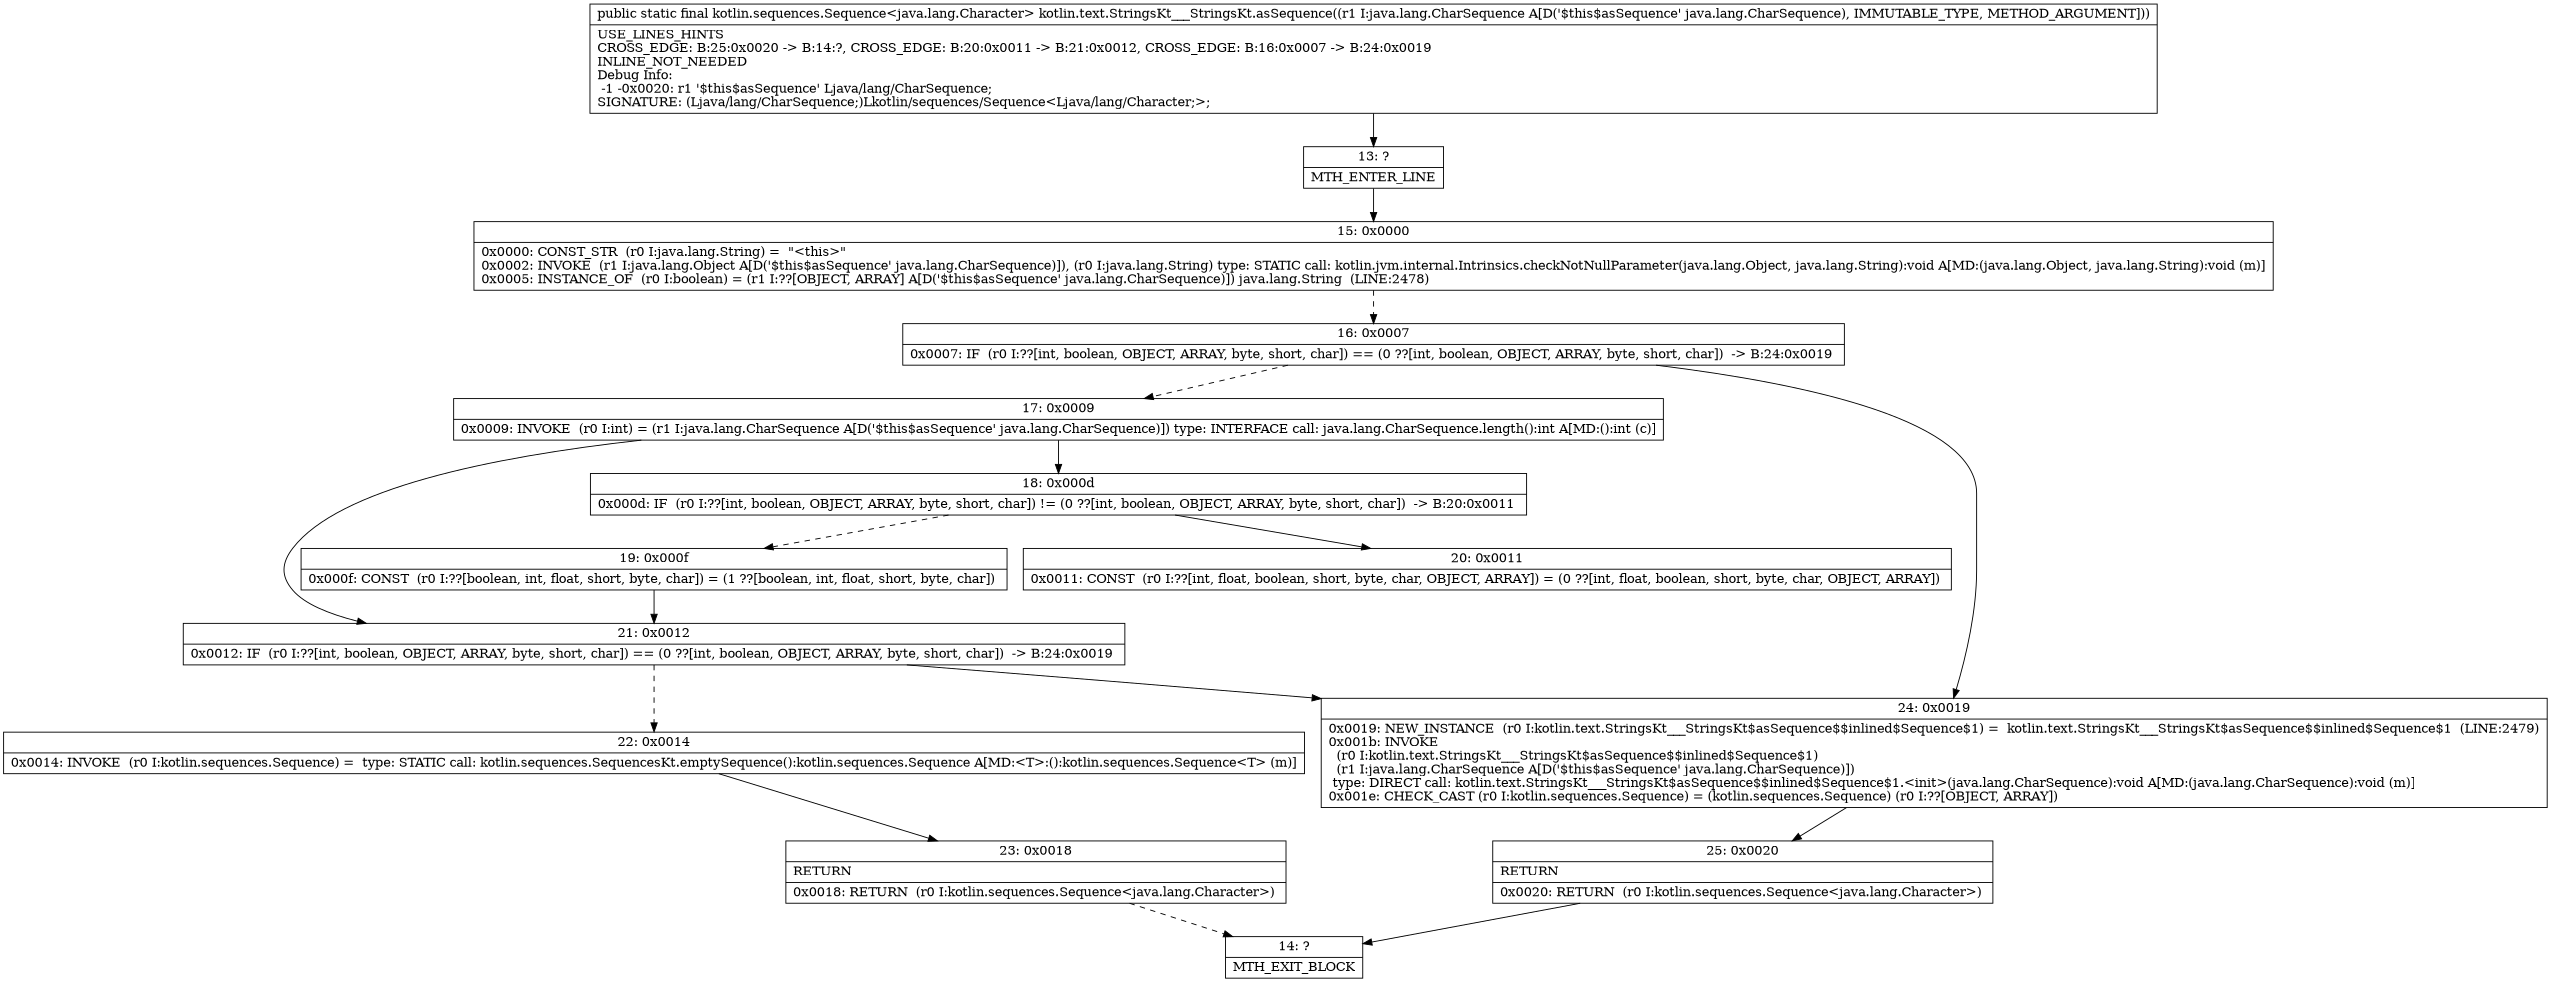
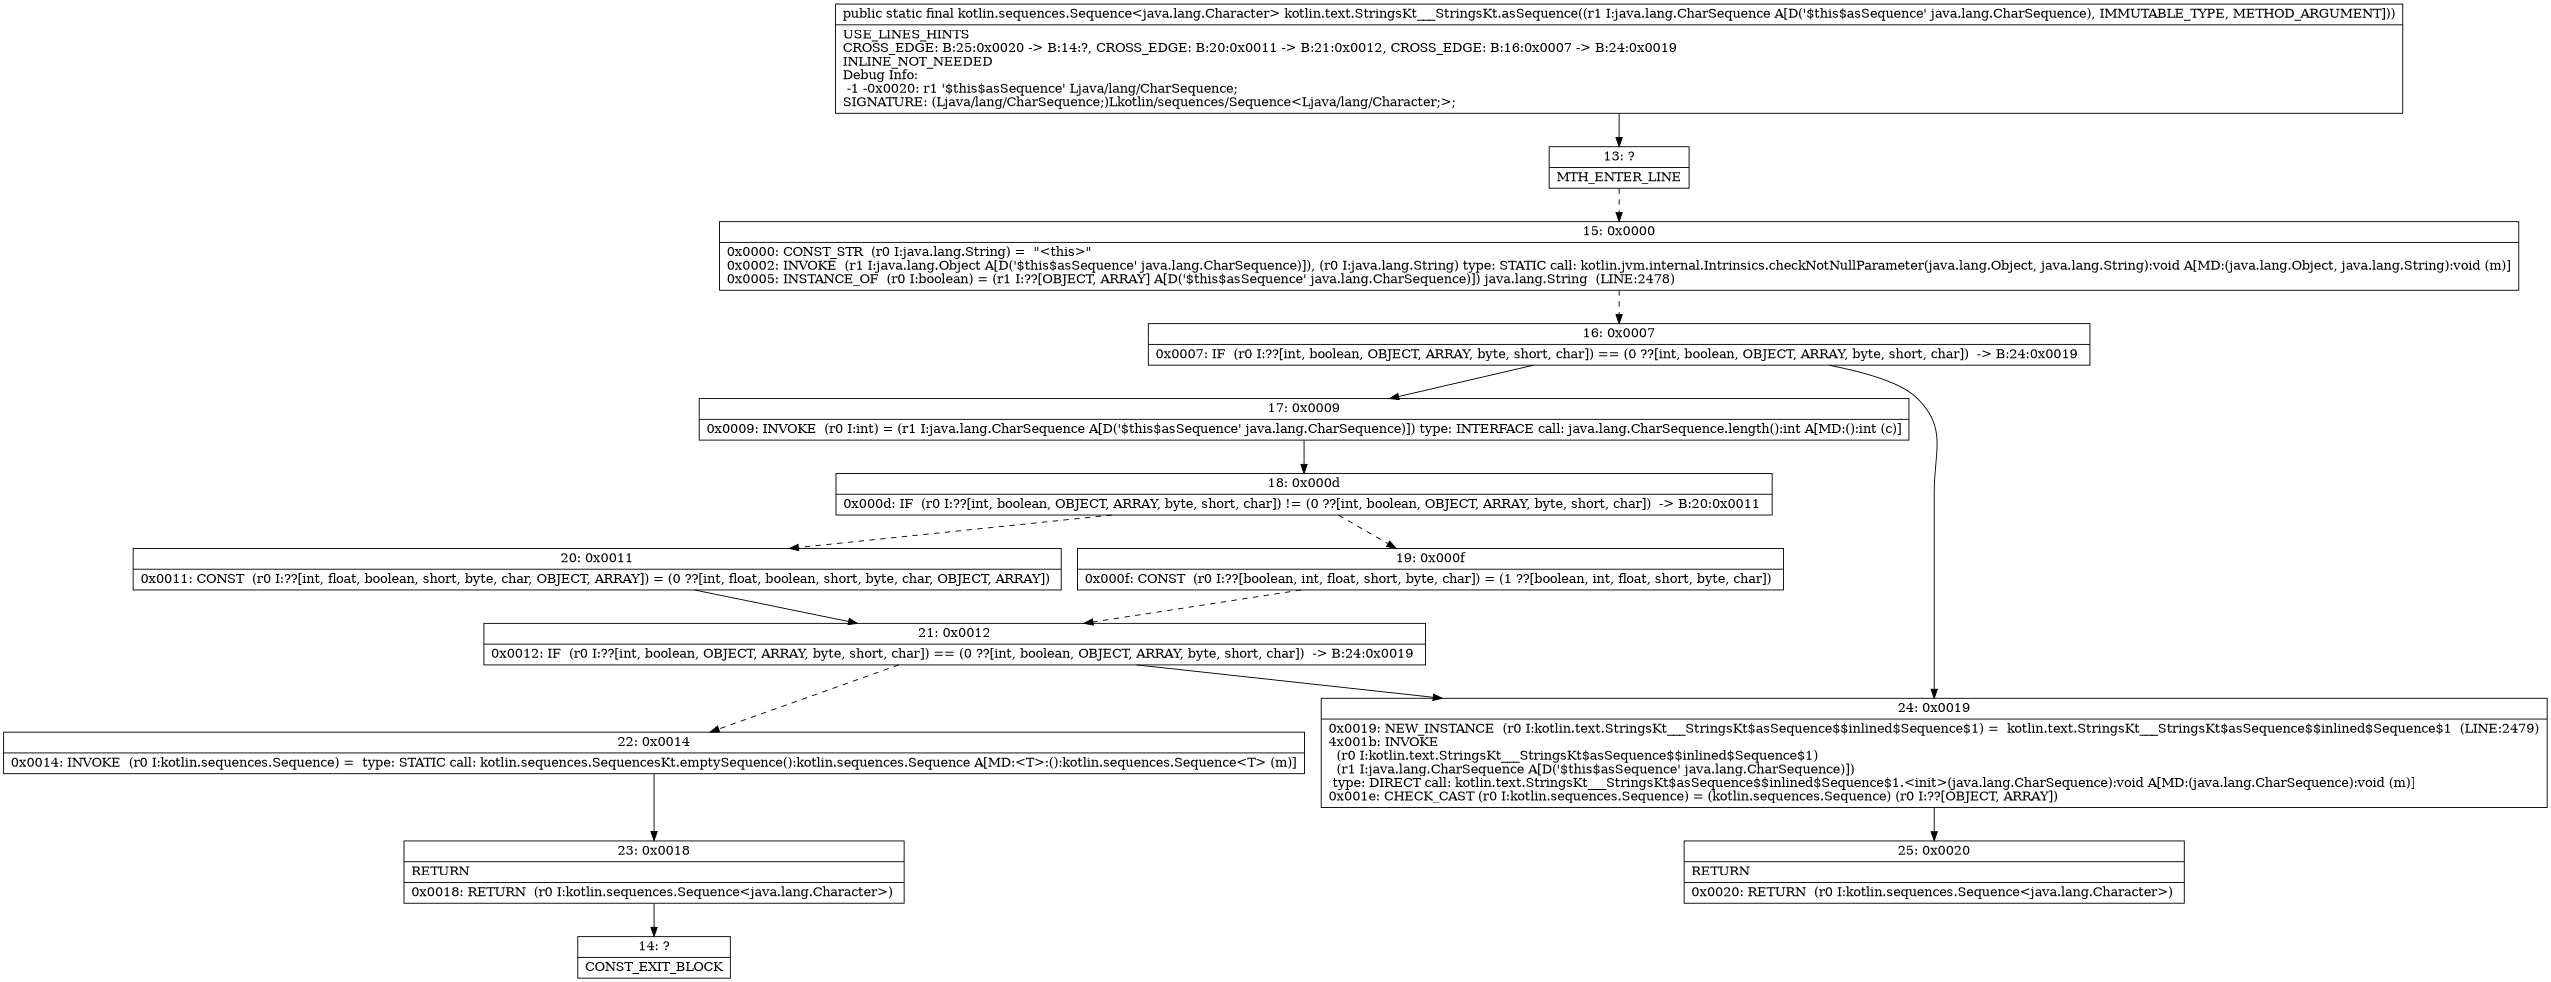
edge "13: ?" -> "15: 0x0000": style solid -> dashed
edge "16: 0x0007" -> "17: 0x0009": style dashed -> solid
edge "17: 0x0009" -> "21: 0x0012": now "20: 0x0011" -> "21: 0x0012"
edge "18: 0x000d" -> "20: 0x0011": style solid -> dashed
edge "19: 0x000f" -> "21: 0x0012": style solid -> dashed
node "24: 0x0019": text "0x001b: INVOKE" -> "4x001b: INVOKE"
edge "23: 0x0018" -> "14: ?": style dashed -> solid
edge "25: 0x0020" -> "14: ?": removed
node "14: ?": text "MTH_EXIT_BLOCK" -> "CONST_EXIT_BLOCK"
